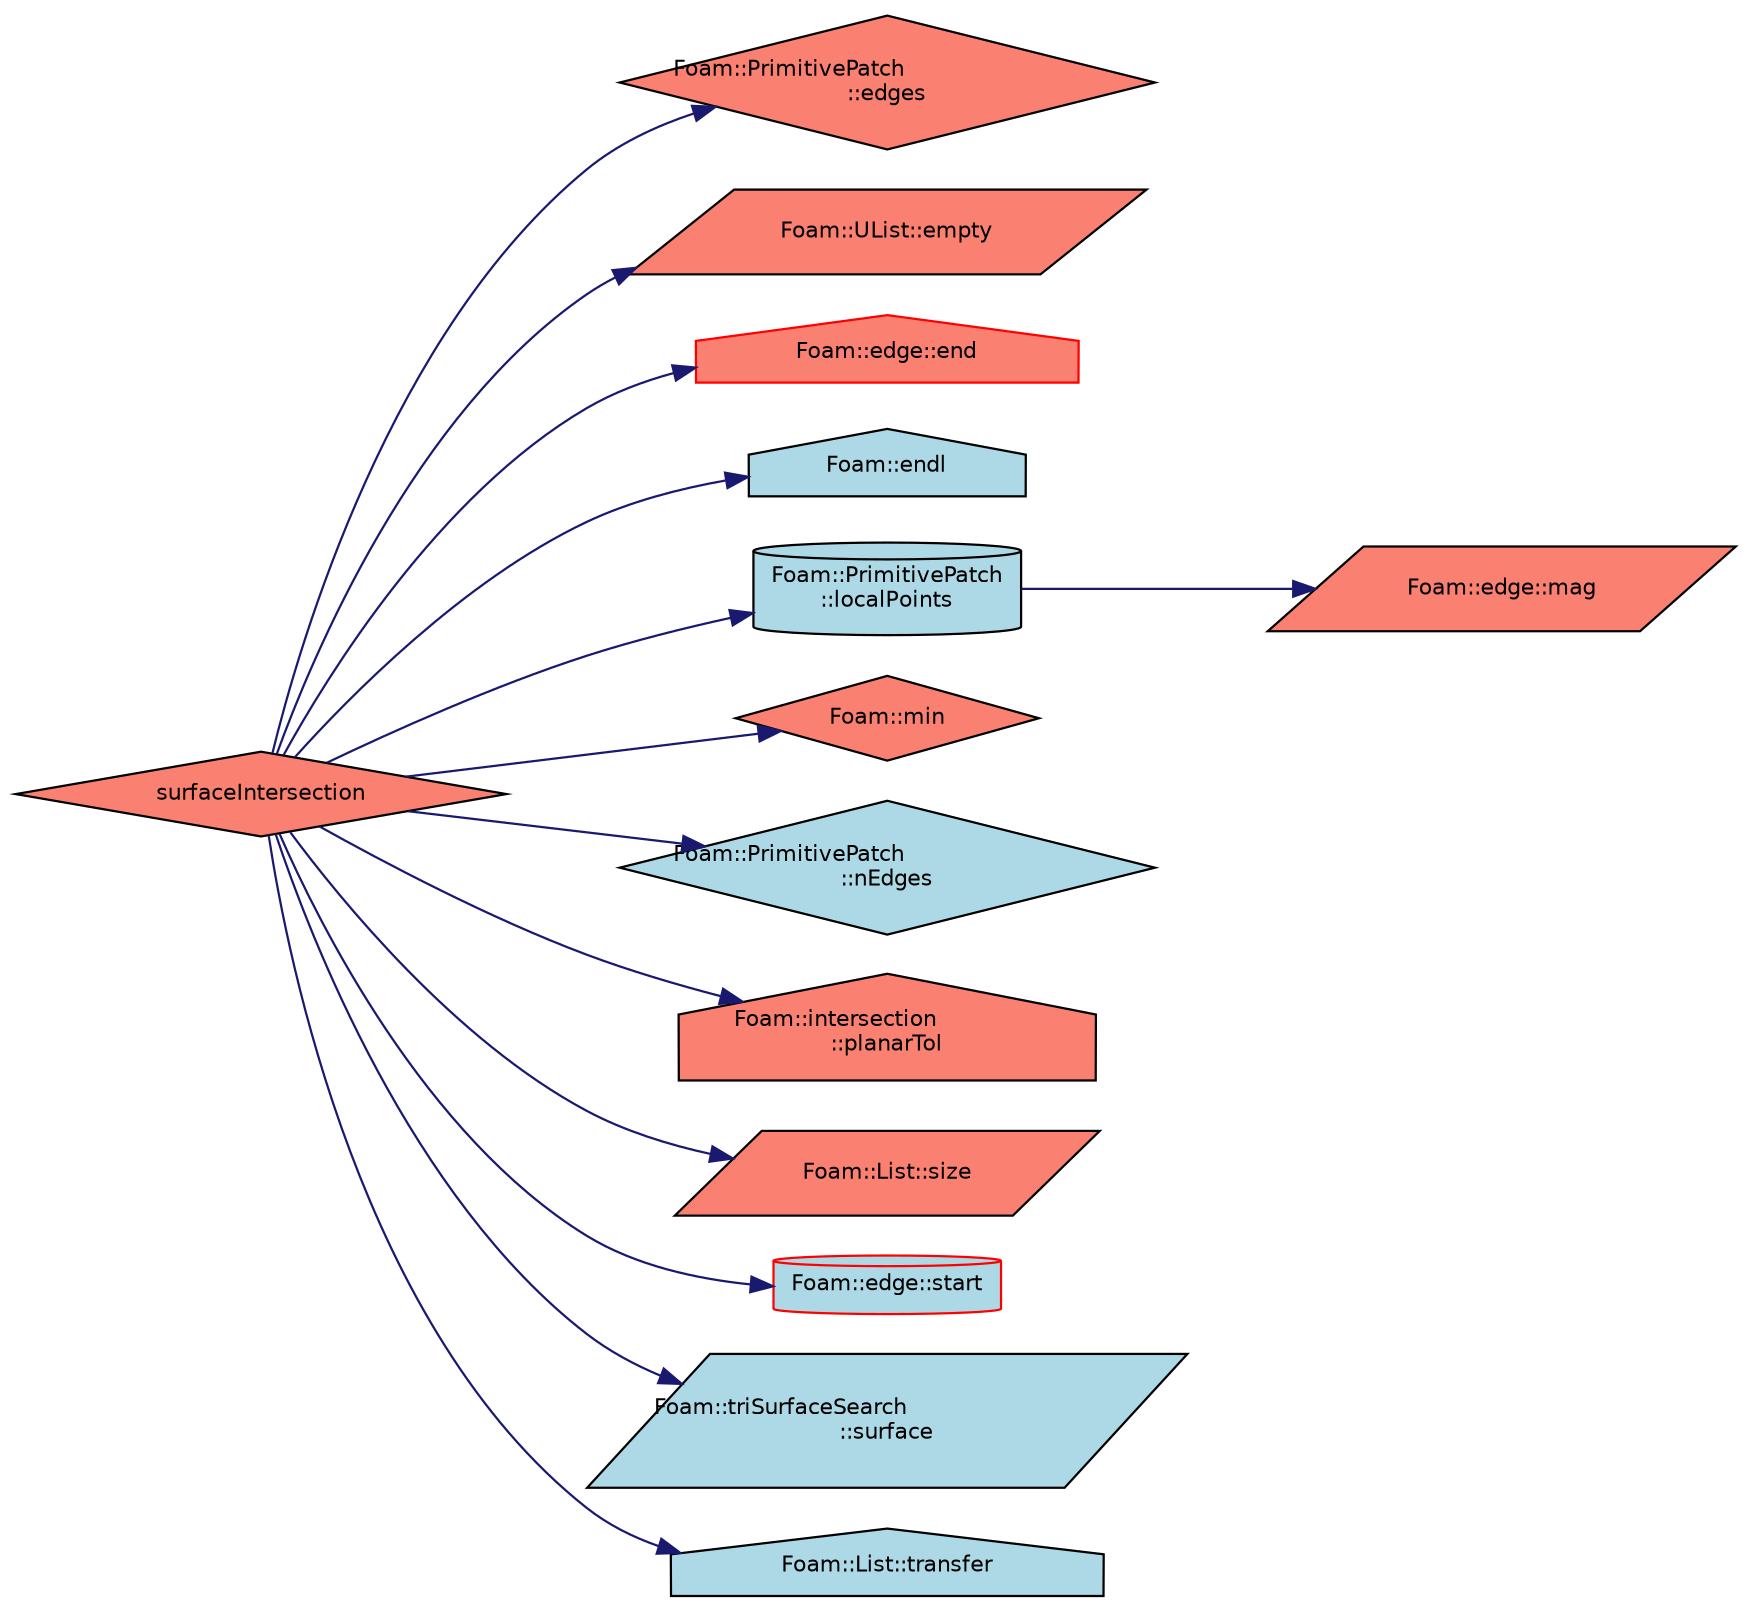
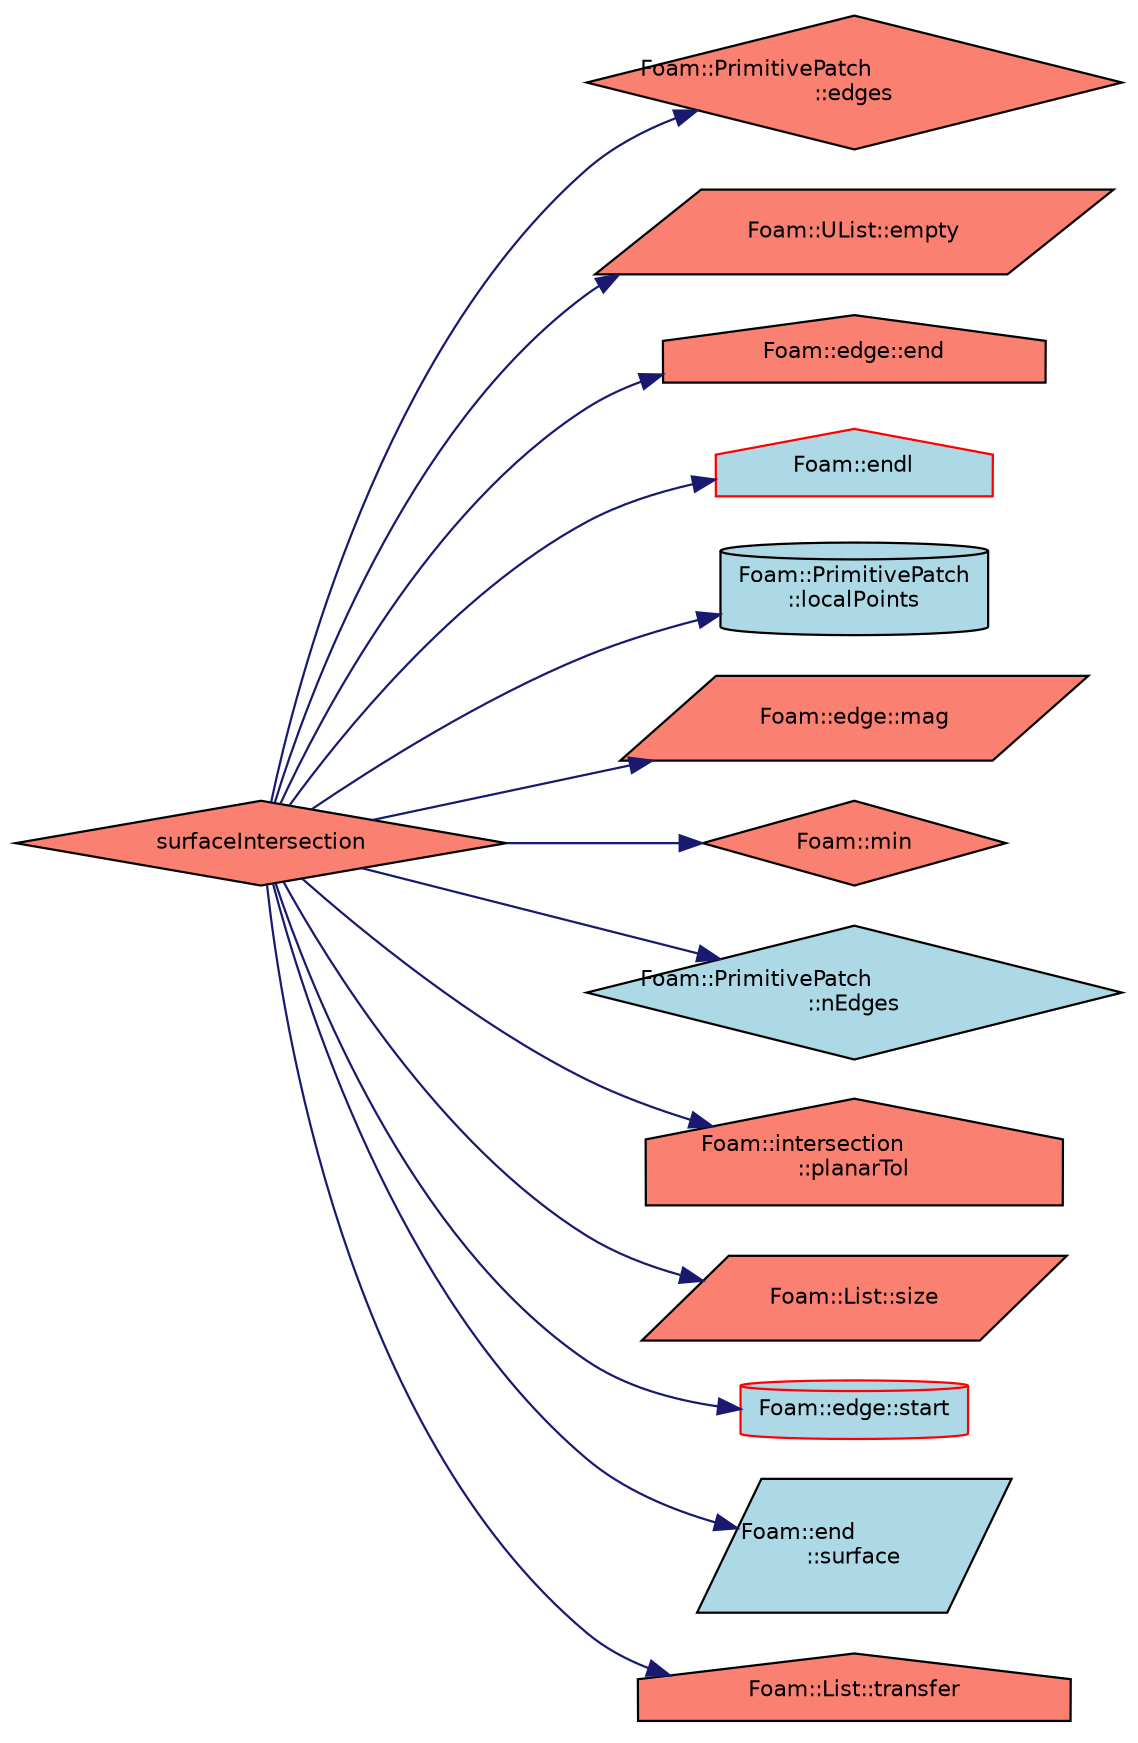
node "Foam::edge::end": color red -> black
node "Foam::endl": color black -> red
edge "Foam::PrimitivePatch ::localPoints" -> "Foam::edge::mag": now "surfaceIntersection" -> "Foam::edge::mag"
node "Foam::triSurfaceSearch ::surface": label "Foam::triSurfaceSearch ::surface" -> "Foam::end ::surface"
node "Foam::List::transfer": fillcolor lightblue -> salmon
